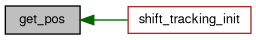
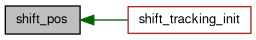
node "get_pos": label "get_pos" -> "shift_pos"
